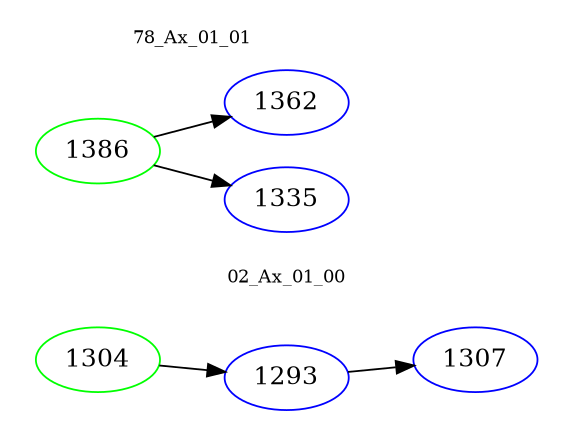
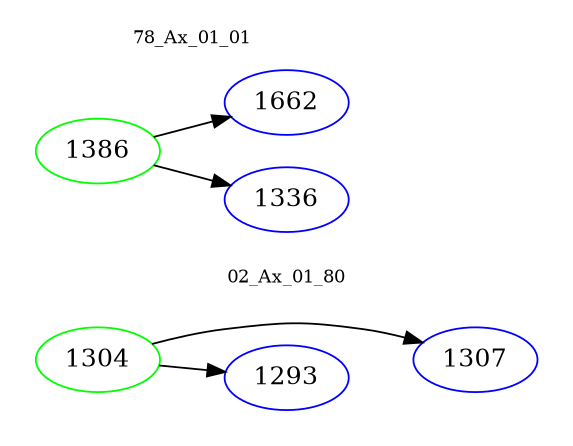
node "1362": label "1362" -> "1662"
node "1335": label "1335" -> "1336"
cluster "02_Ax_01_00": label "02_Ax_01_00" -> "02_Ax_01_80"
edge "1293" -> "1307": now "1304" -> "1307"
